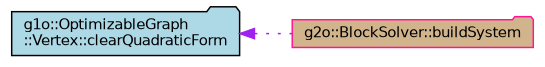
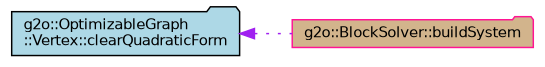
node "g1o::OptimizableGraph ::Vertex::clearQuadraticForm": label "g1o::OptimizableGraph ::Vertex::clearQuadraticForm" -> "g2o::OptimizableGraph ::Vertex::clearQuadraticForm"
